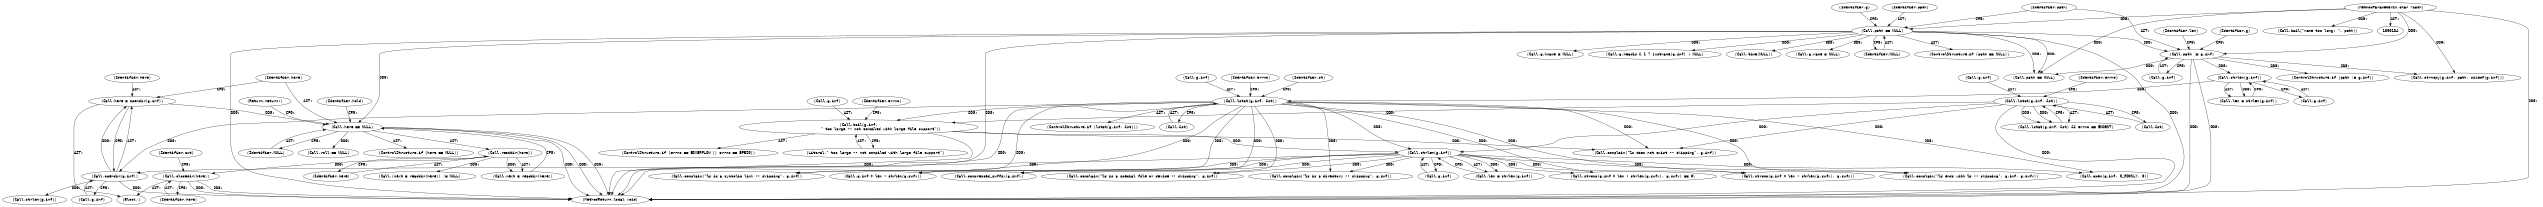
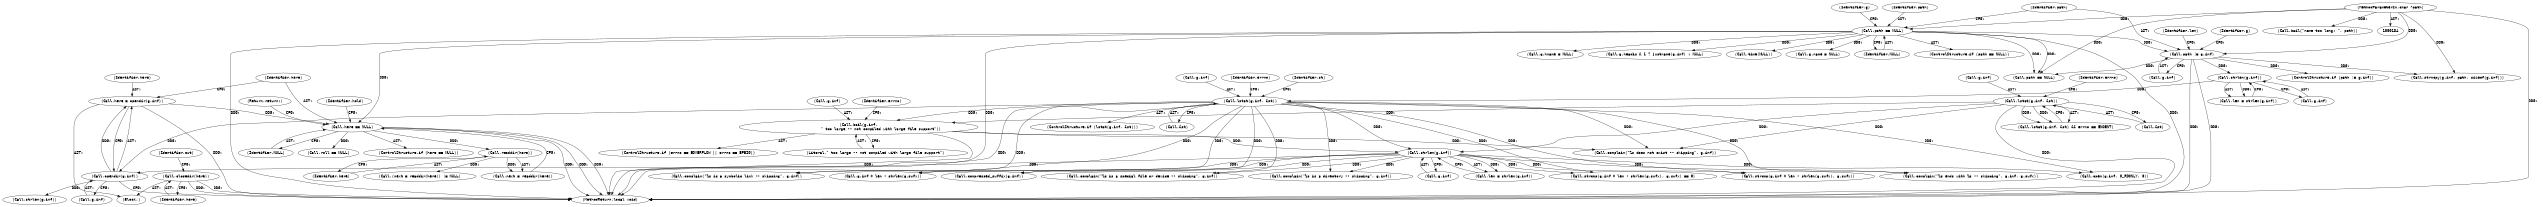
edge "(Call,here == NULL)" -> "(Call,readdir(here))": label "AST: " -> "DDG: "
edge "(Call,readdir(here))" -> "(Call,closedir(here))": removed, label "DDG:"
edge "(Call,opendir(g.inf))" -> "(MethodReturn,local void)": label "DDG: " -> "CFG: "
edge "(Call,here = opendir(g.inf))" -> "(MethodReturn,local void)": added, label "DDG:"
